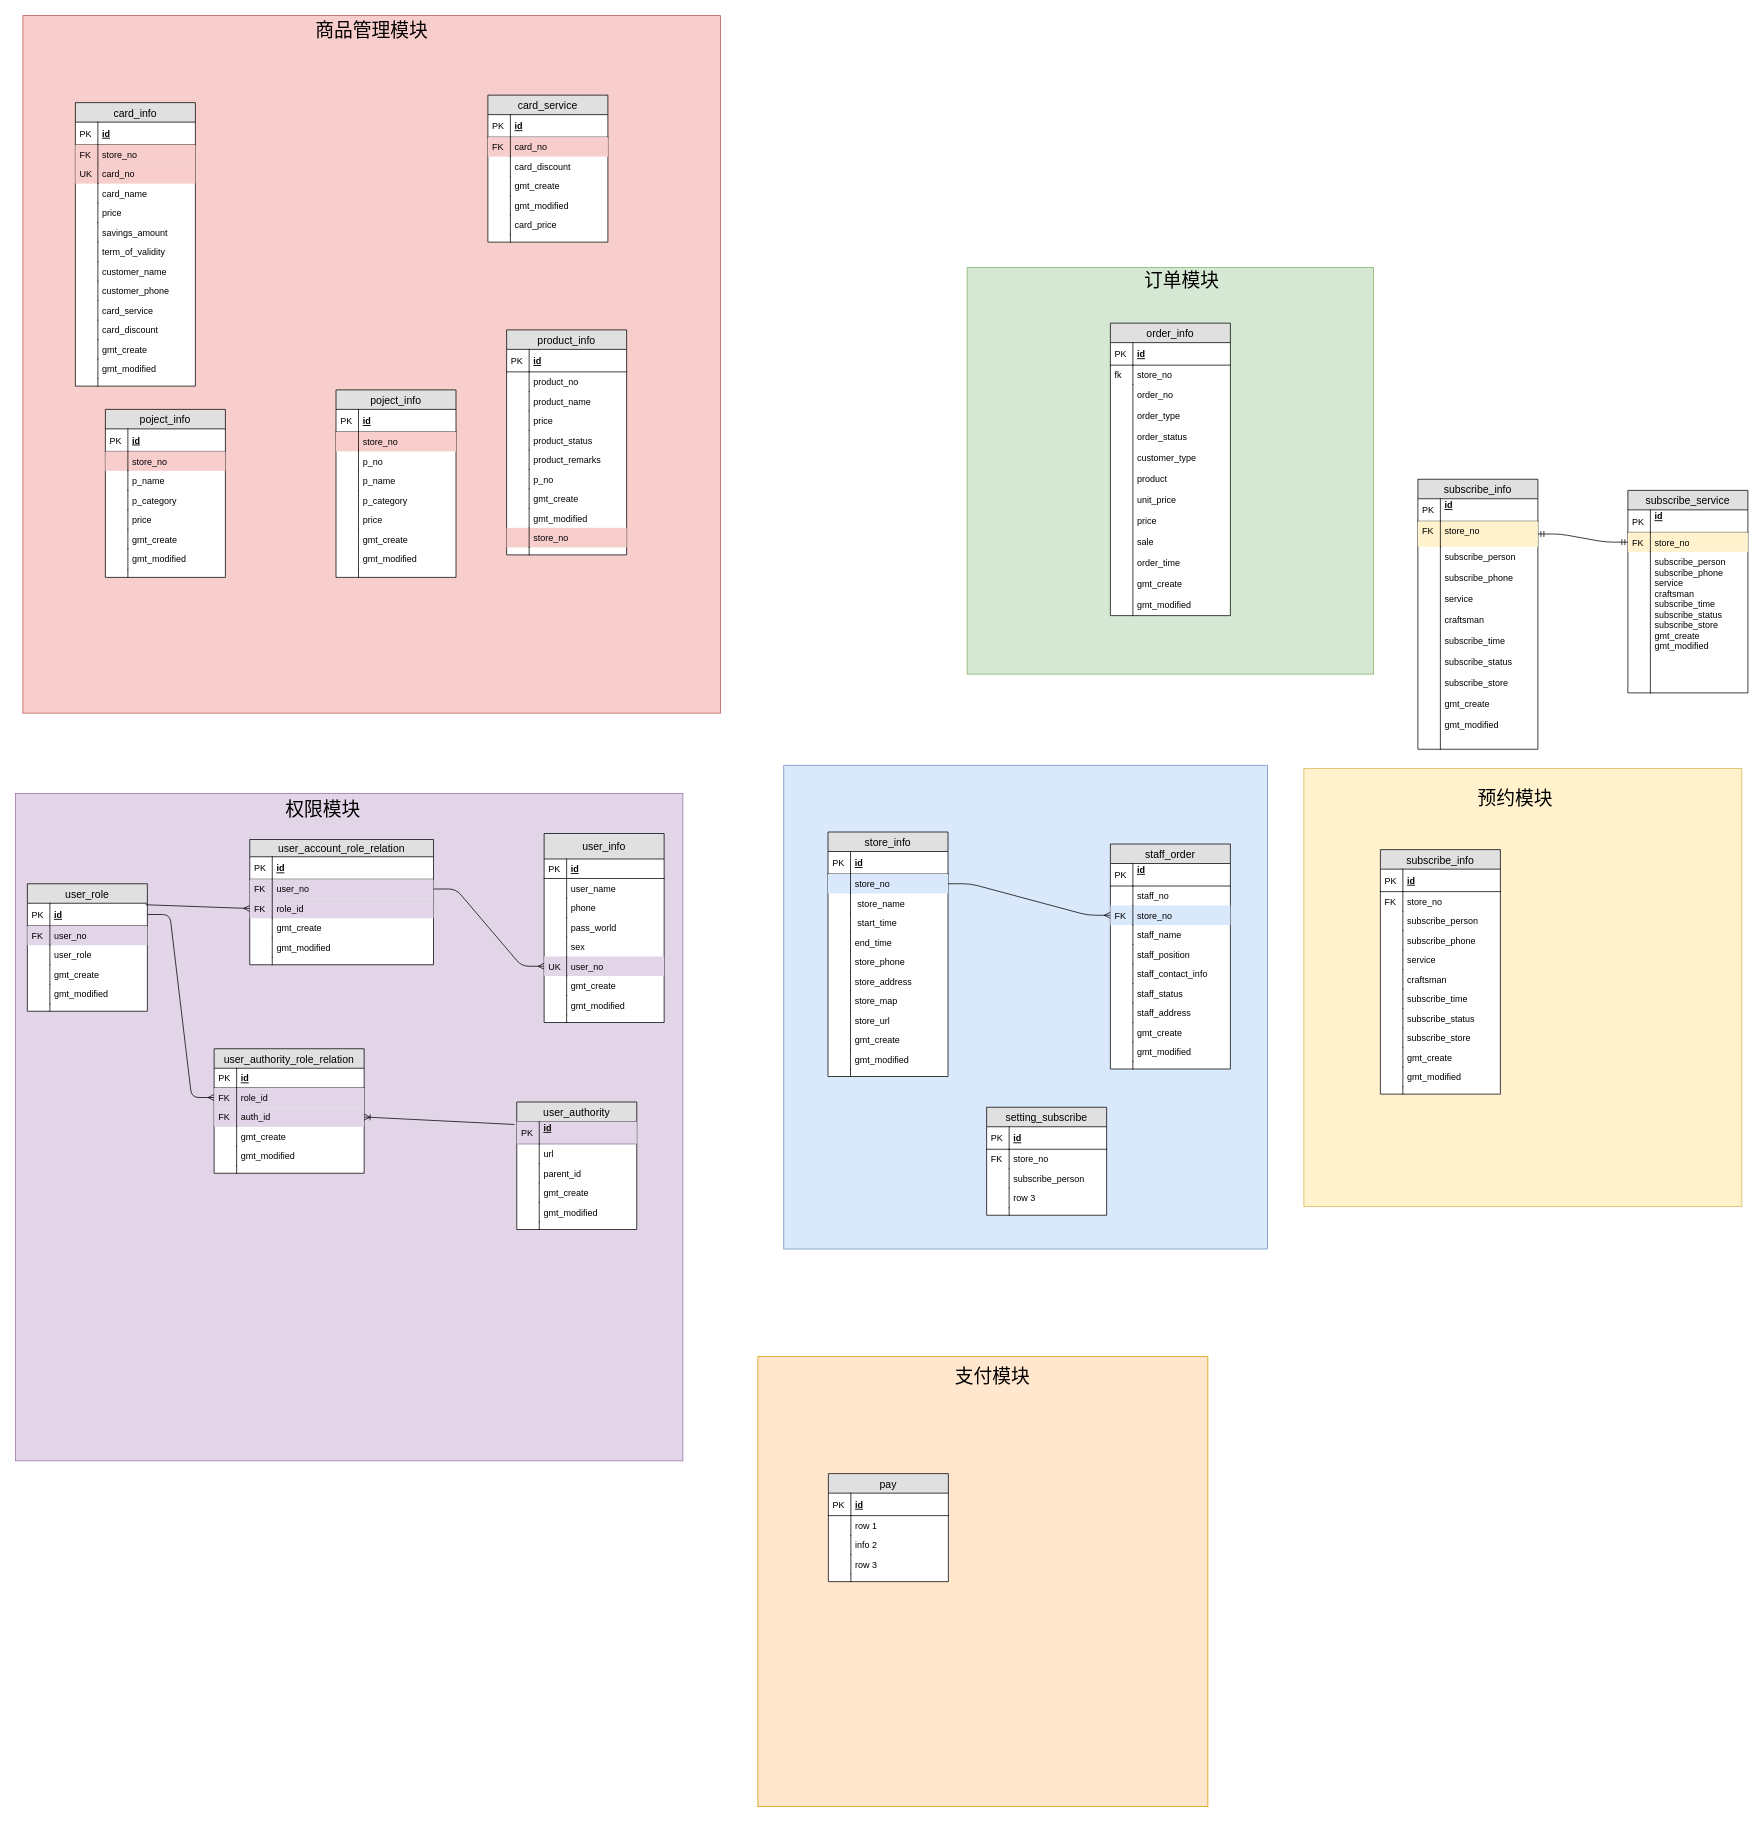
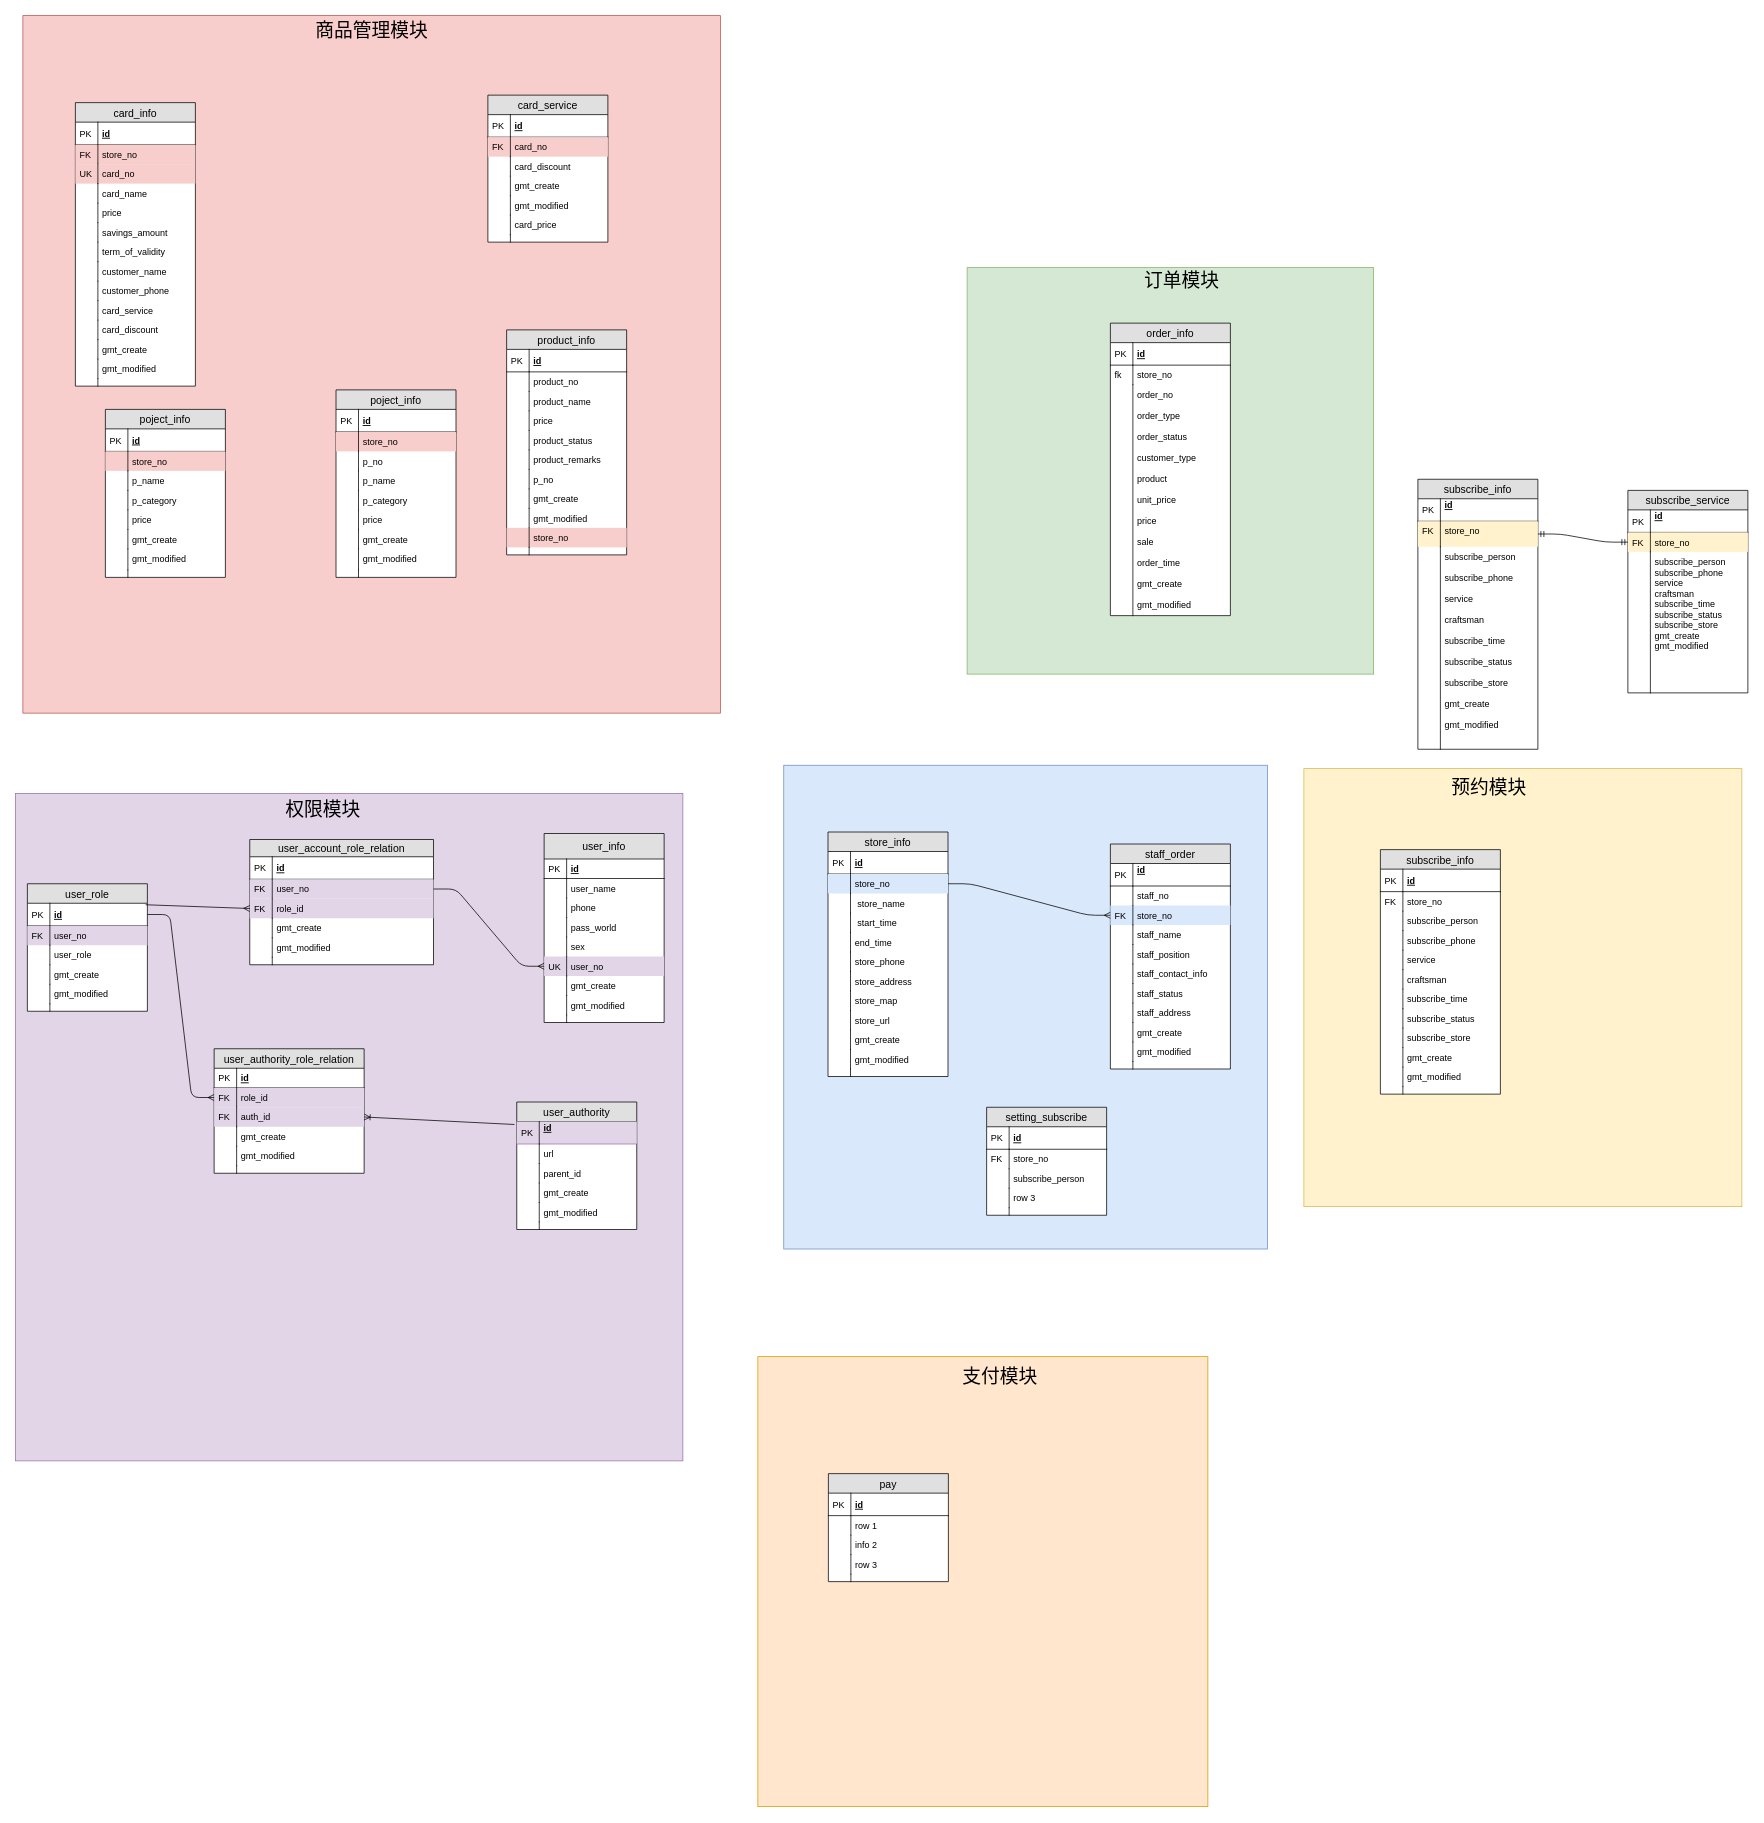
node "预约模块": moved (1515, 798) -> (1489, 786)
node "支付模块": moved (993, 1375) -> (1000, 1375)
